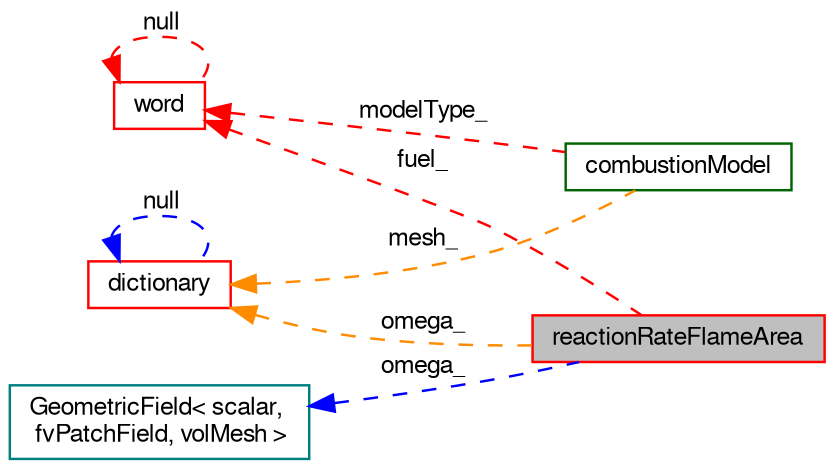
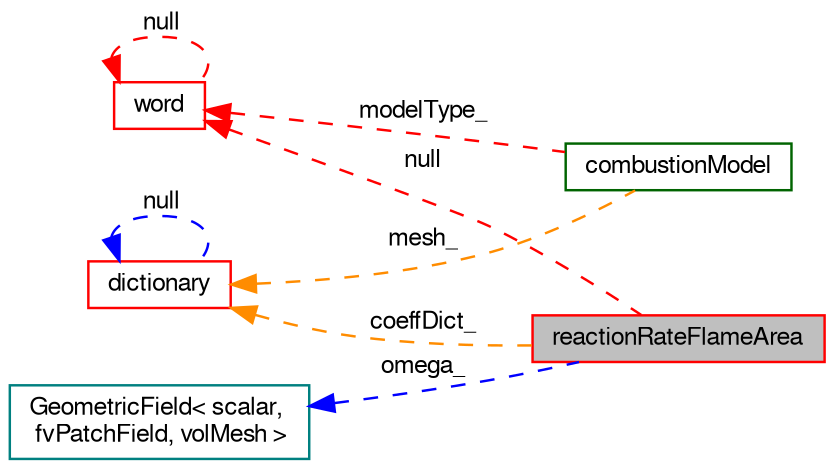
edge "reactionRateFlameArea" -> "word": label " fuel_" -> " null"
edge "reactionRateFlameArea" -> "dictionary": label " omega_" -> " coeffDict_"
